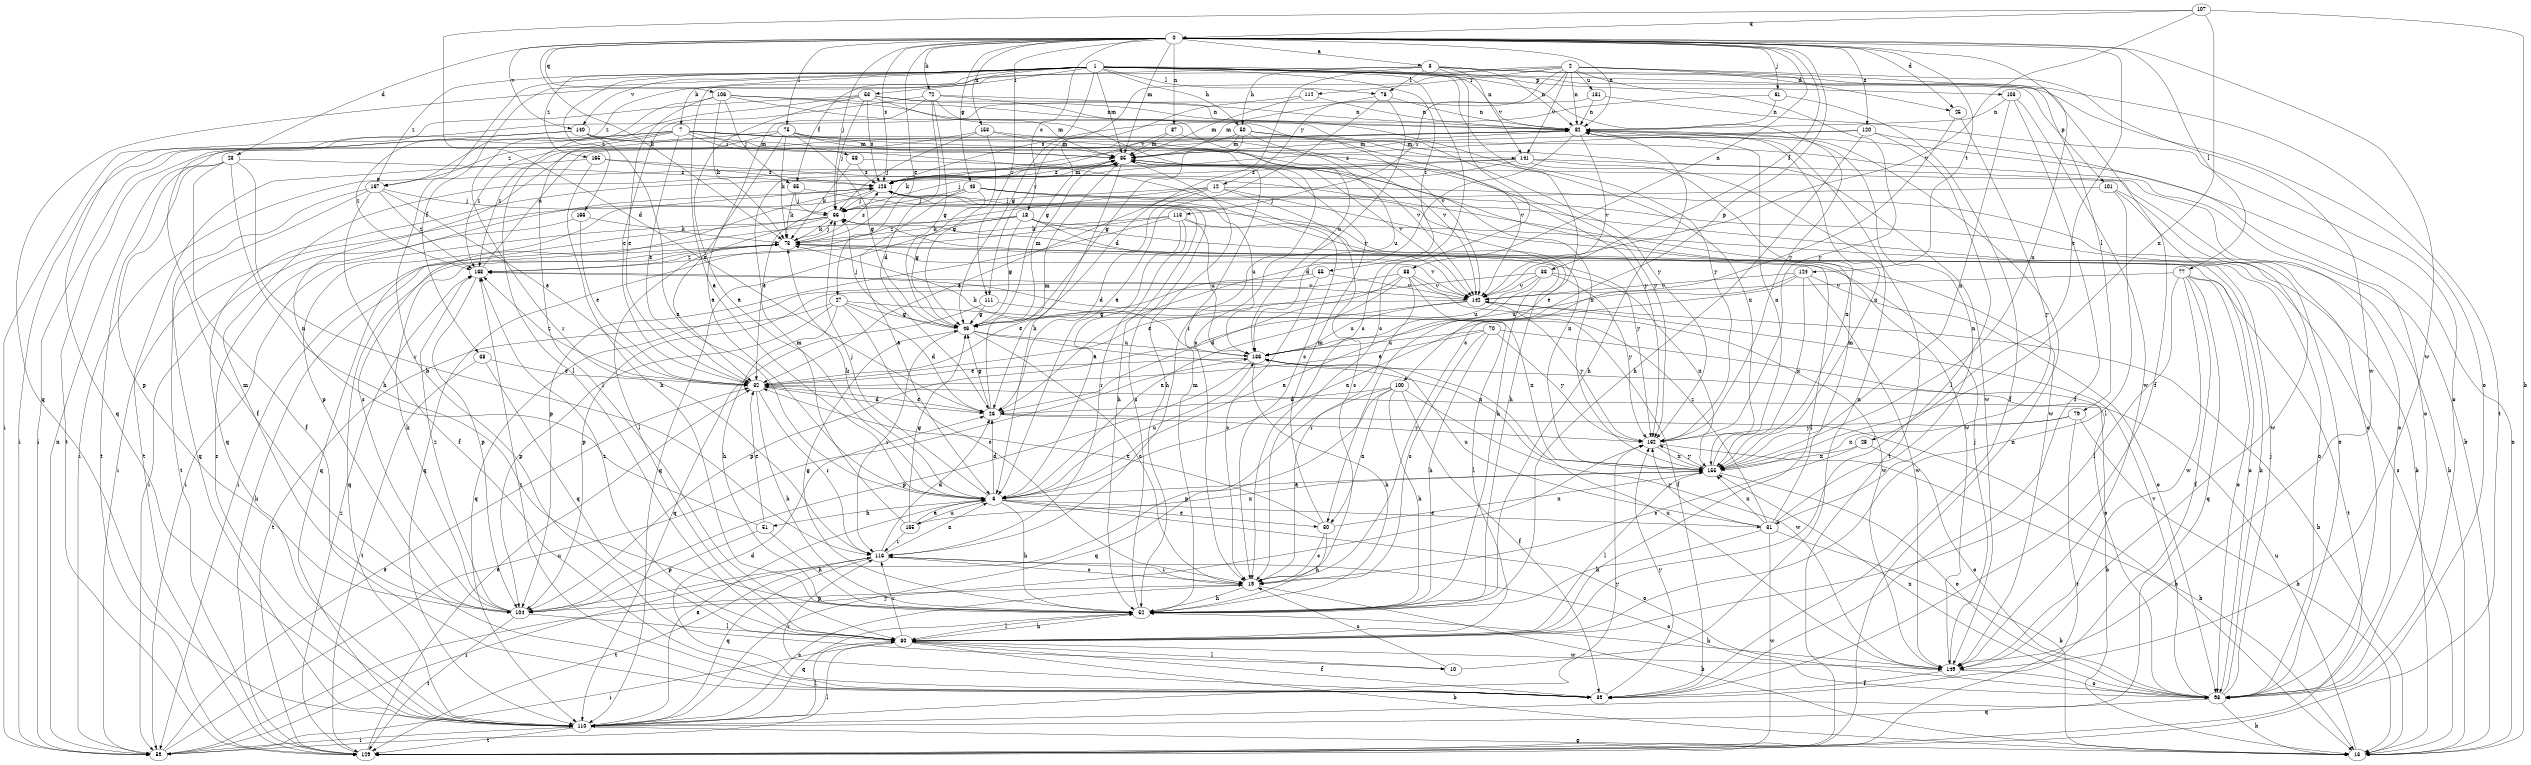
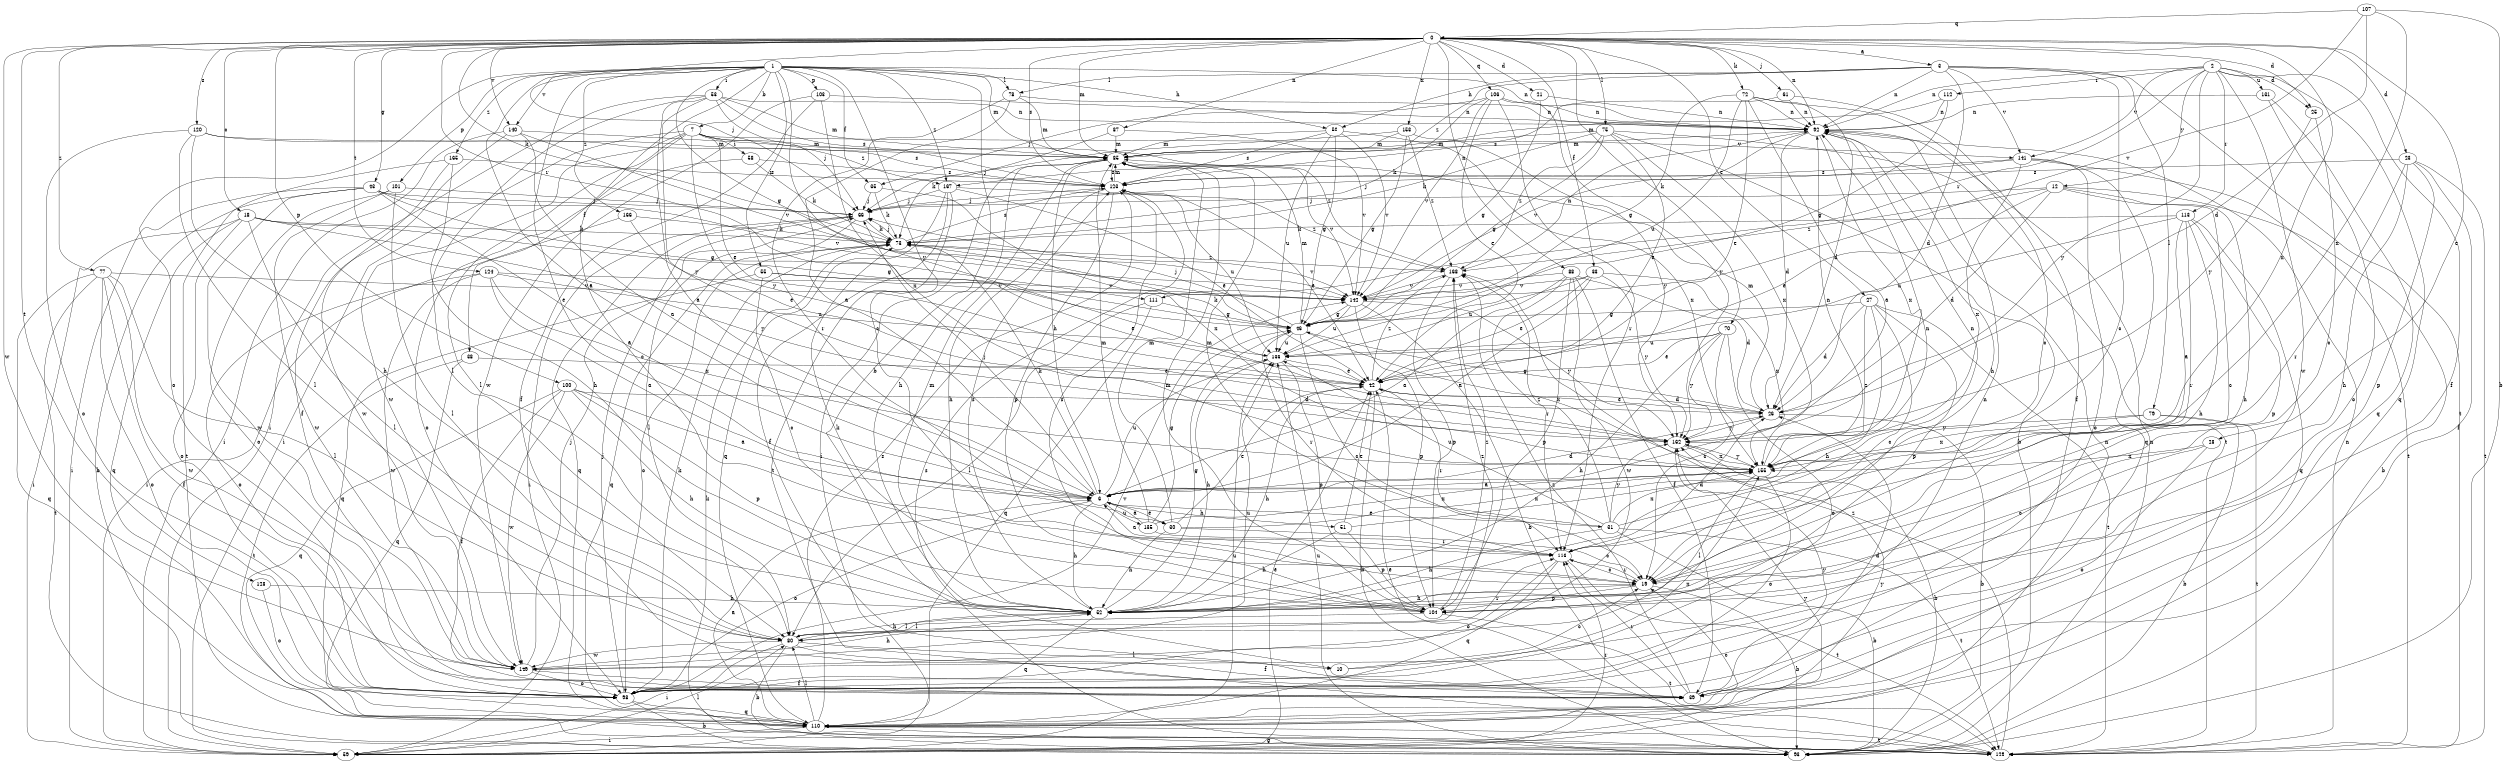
node "21": added
node "82": label "82" -> "92"
edge "0" -> "70": added, label "k"
edge "0" -> "77": label "l" -> "z"
node "32": label "32" -> "42"
edge "27" -> "155": label "x" -> "z"
edge "25" -> "31": now "25" -> "162"
edge "88" -> "19": now "88" -> "116"
edge "100" -> "30": now "100" -> "6"
edge "38" -> "80": now "38" -> "110"
node "128": added
edge "31" -> "129": label "w" -> "t"
node "13": label "13" -> "93"
